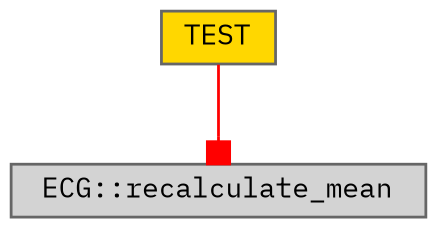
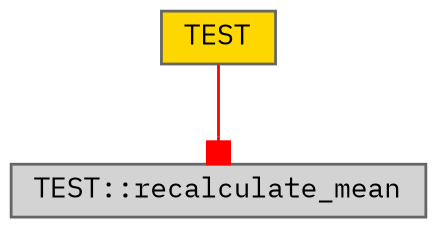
node "ECG::recalculate_mean": label "ECG::recalculate_mean" -> "TEST::recalculate_mean"
